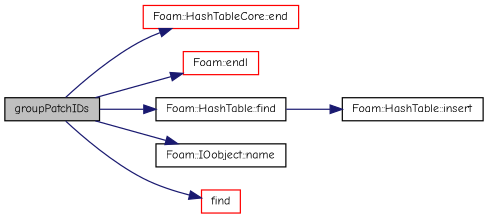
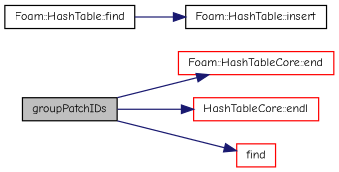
node "Foam::endl": label "Foam::endl" -> "HashTableCore::endl"
edge "groupPatchIDs" -> "Foam::HashTable::find": removed
node "Foam::IOobject::name": removed
